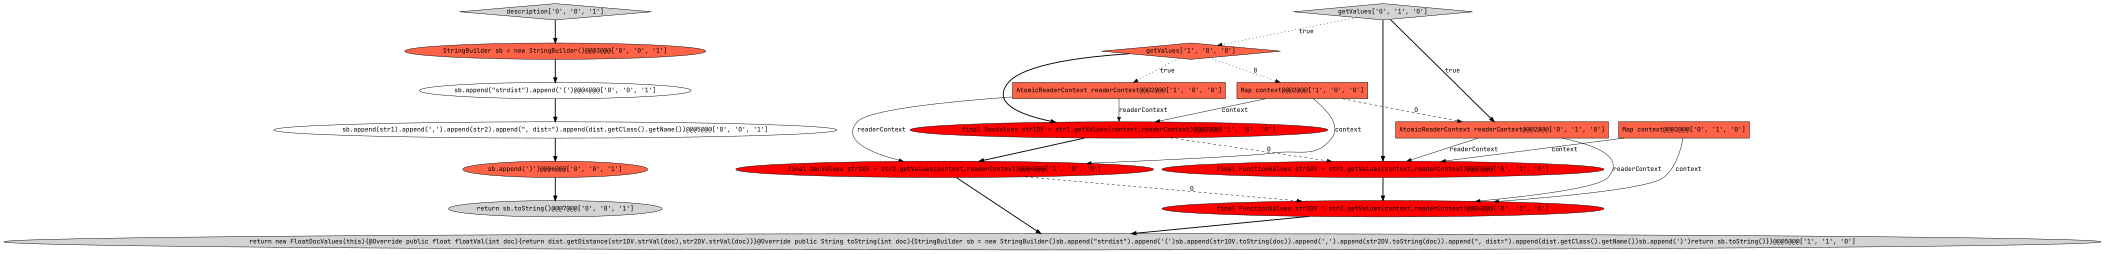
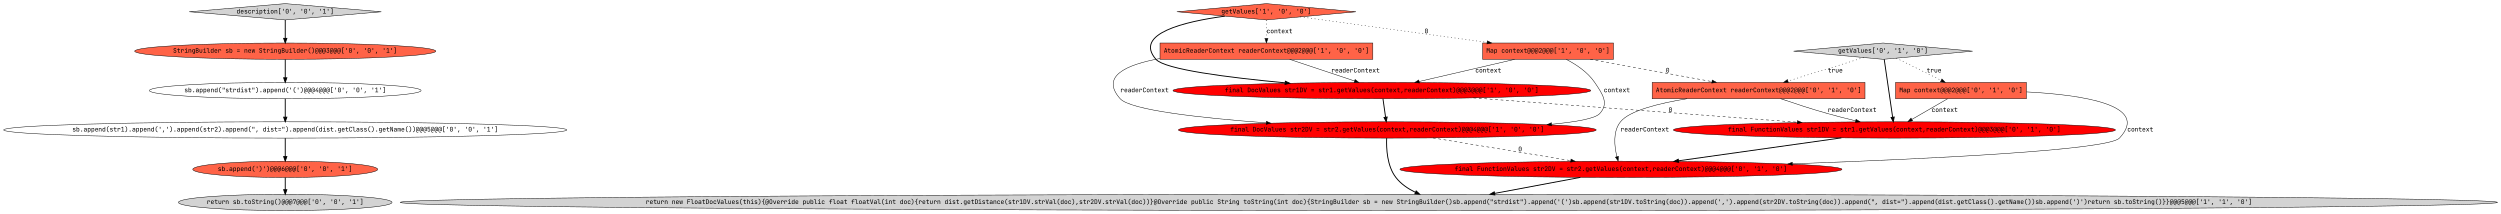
edge "getValues['0', '1', '0']" -> "getValues['1', '0', '0']": now "getValues['0', '1', '0']" -> "Map context@@@2@@@['0', '1', '0']"
edge "getValues['0', '1', '0']" -> "AtomicReaderContext readerContext@@@2@@@['0', '1', '0']": style bold -> dotted
edge "getValues['1', '0', '0']" -> "AtomicReaderContext readerContext@@@2@@@['1', '0', '0']": label "true" -> "context"
